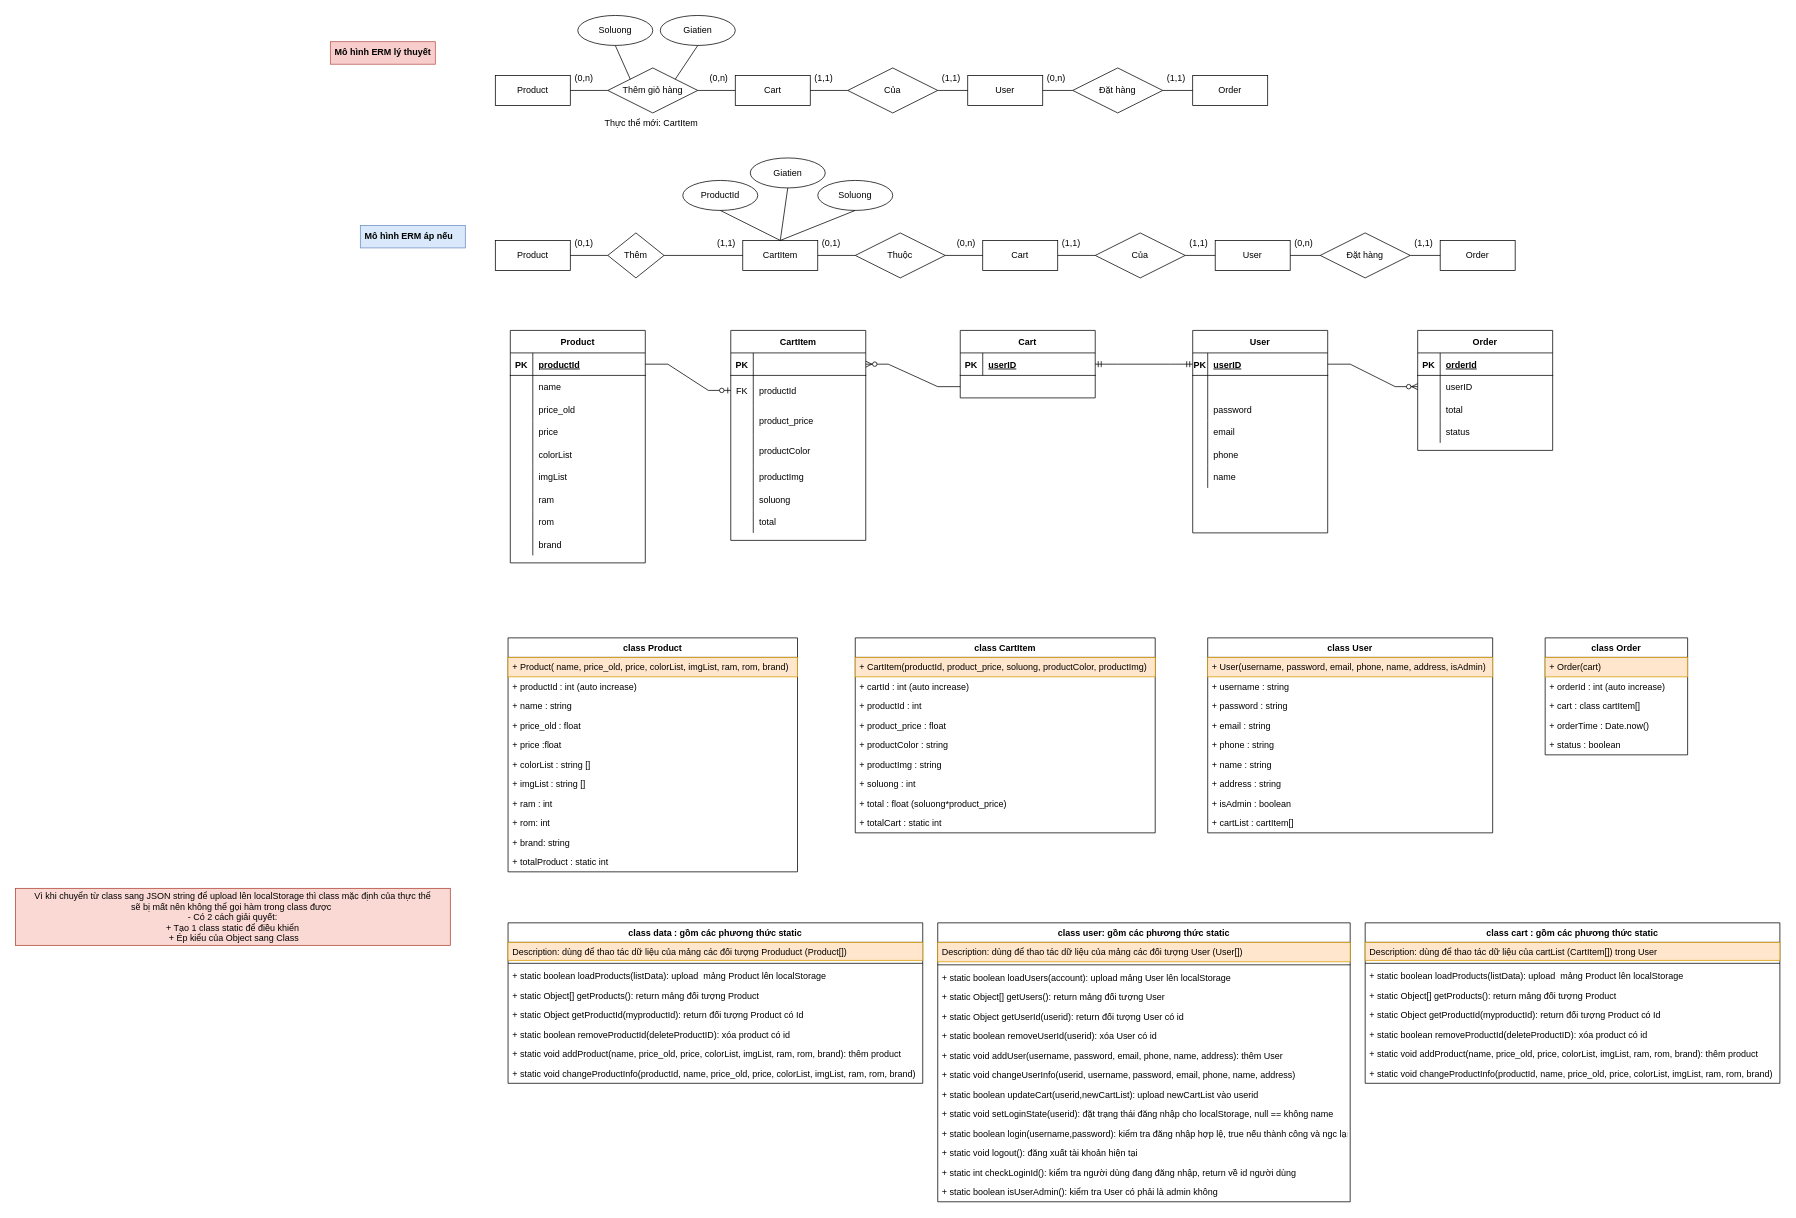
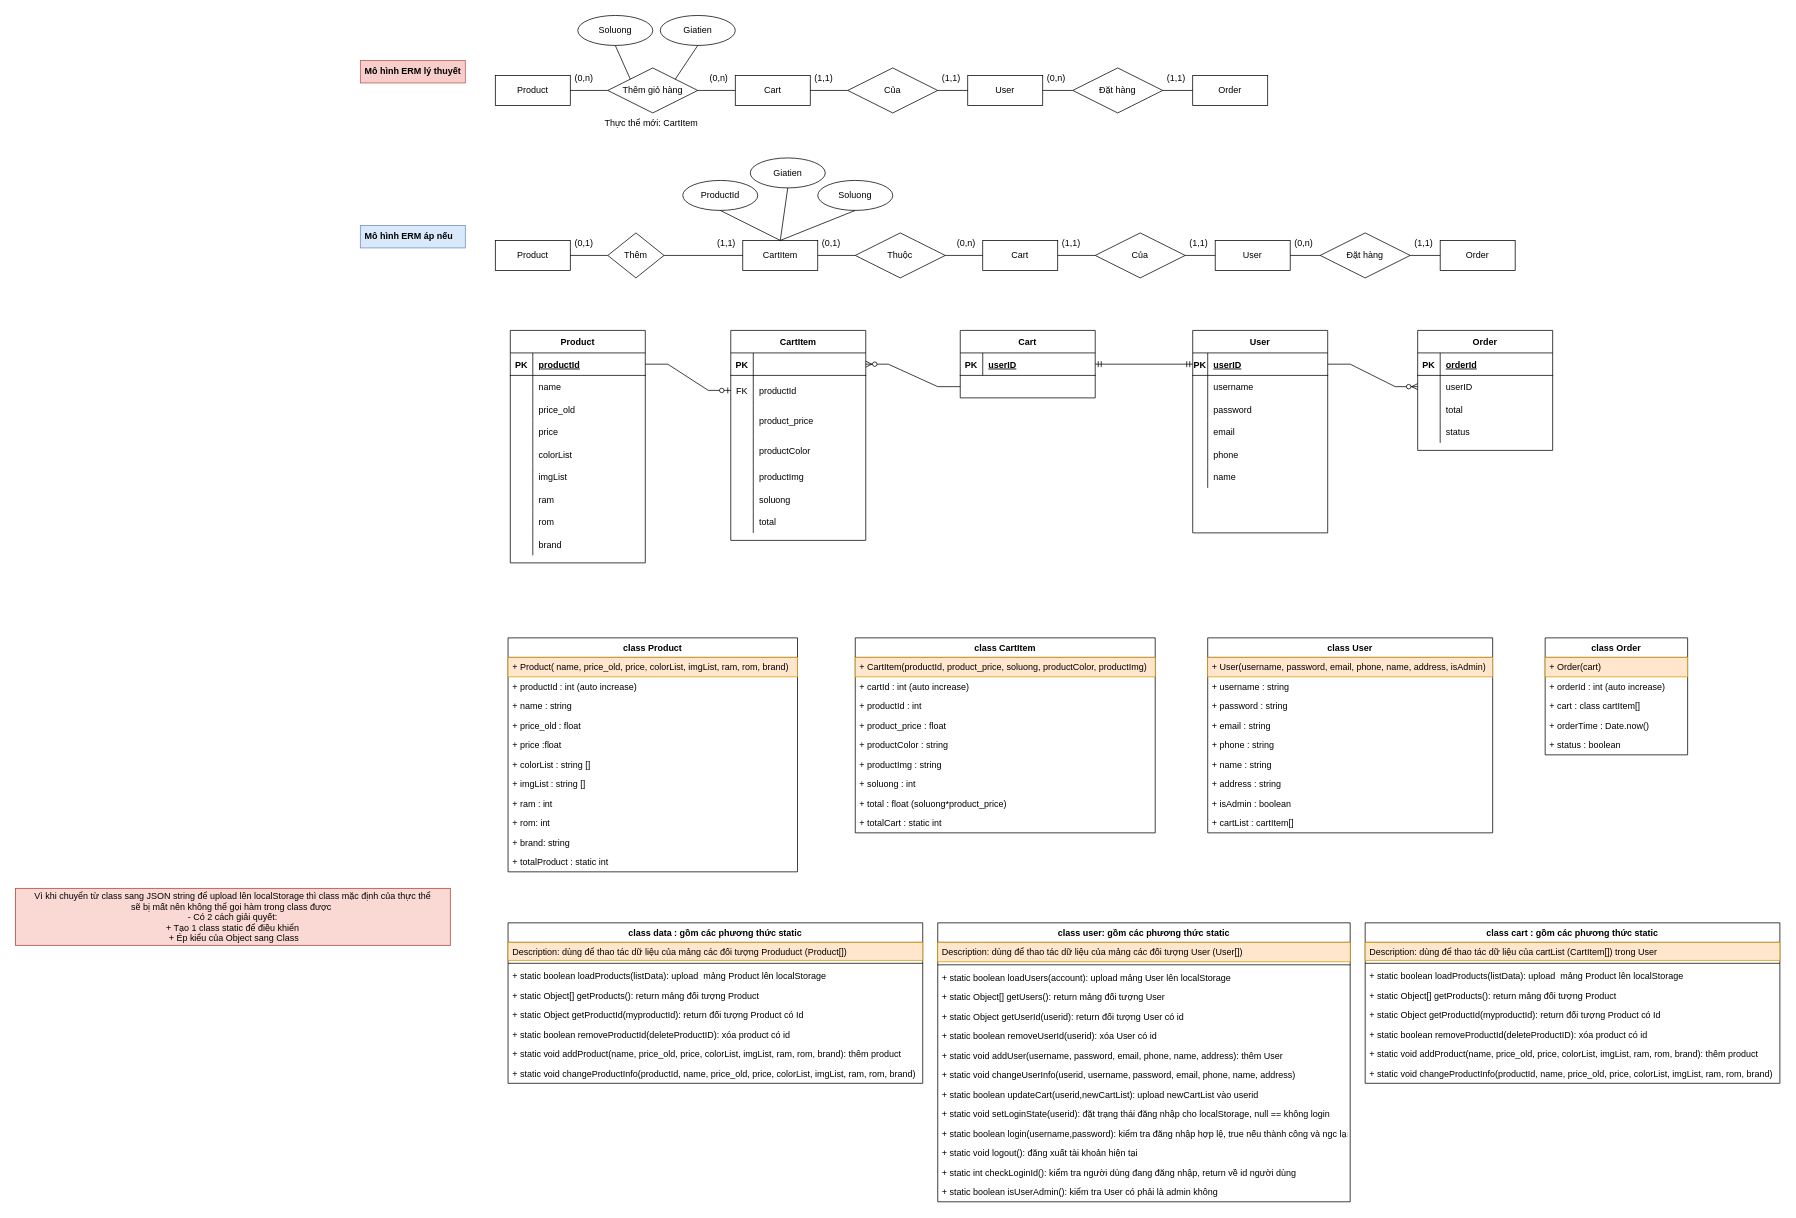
node "Mô hình ERM lý thuyết": moved (383, 53) -> (413, 72)
node "username": added
node "+ static void setLoginState(userid): đặt trạng thái đăng nhập cho localStorage, null == không name": label "+ static void setLoginState(userid): đặt trạng thái đăng nhập cho localStorage, null == không name" -> "+ static void setLoginState(userid): đặt trạng thái đăng nhập cho localStorage, null == không login"
